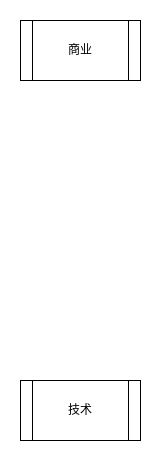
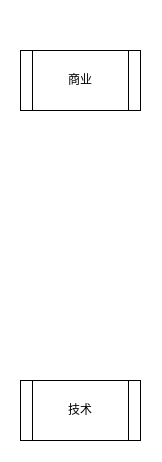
node "商业": moved (81, 51) -> (81, 81)
